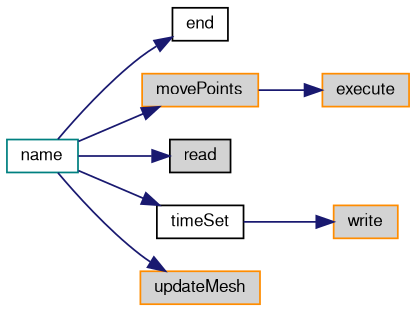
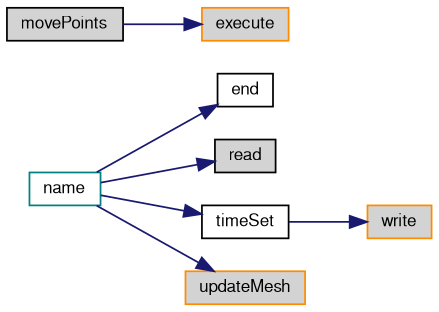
node "movePoints": color darkorange -> black
edge "name" -> "movePoints": removed
